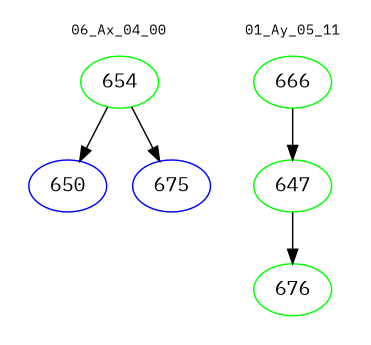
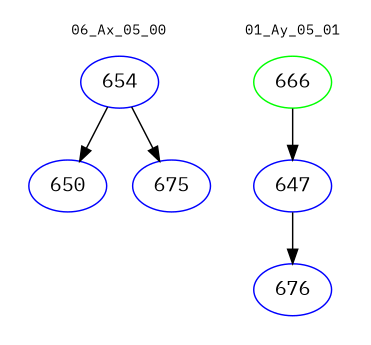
cluster "06_Ax_04_00": label "06_Ax_04_00" -> "06_Ax_05_00"
cluster "01_Ay_05_11": label "01_Ay_05_11" -> "01_Ay_05_01"
node "654": color green -> blue
node "647": color green -> blue
node "676": color green -> blue
